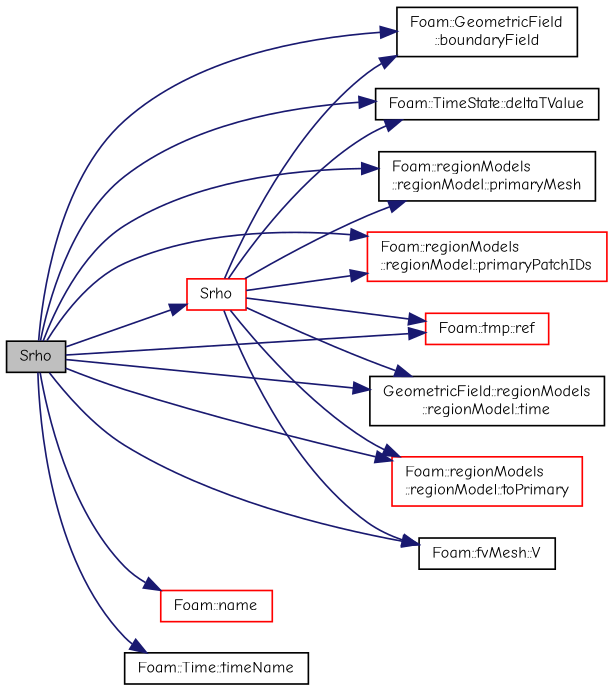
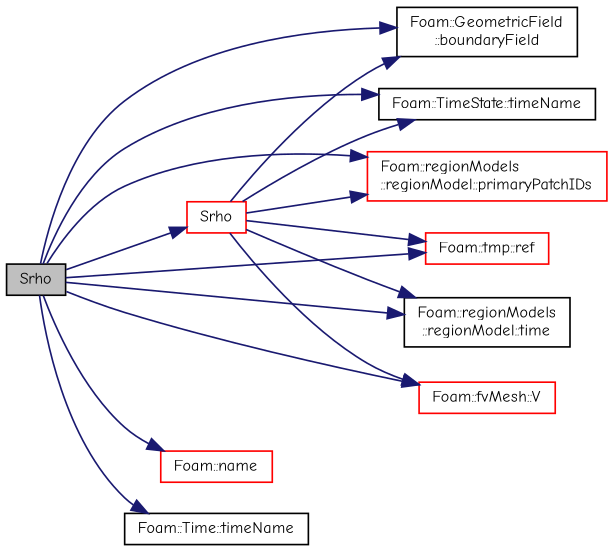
node "Foam::TimeState::deltaTValue": label "Foam::TimeState::deltaTValue" -> "Foam::TimeState::timeName"
node "Foam::regionModels ::regionModel::primaryMesh": removed
node "GeometricField::regionModels ::regionModel::time": label "GeometricField::regionModels ::regionModel::time" -> "Foam::regionModels ::regionModel::time"
node "Foam::regionModels ::regionModel::toPrimary": removed
node "Foam::fvMesh::V": color black -> red
